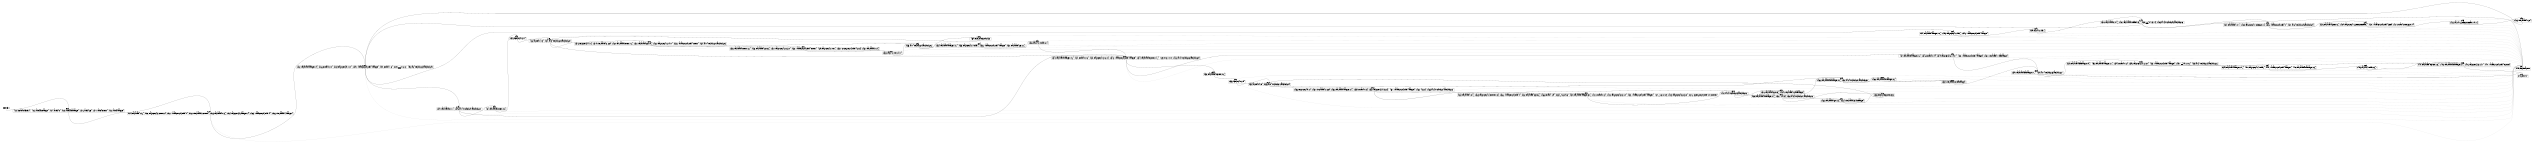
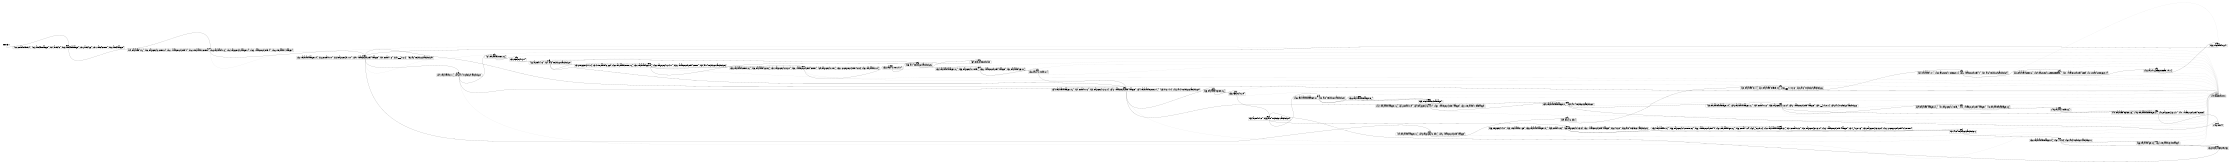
node "24378: read-variable['type',v23,-]": removed
